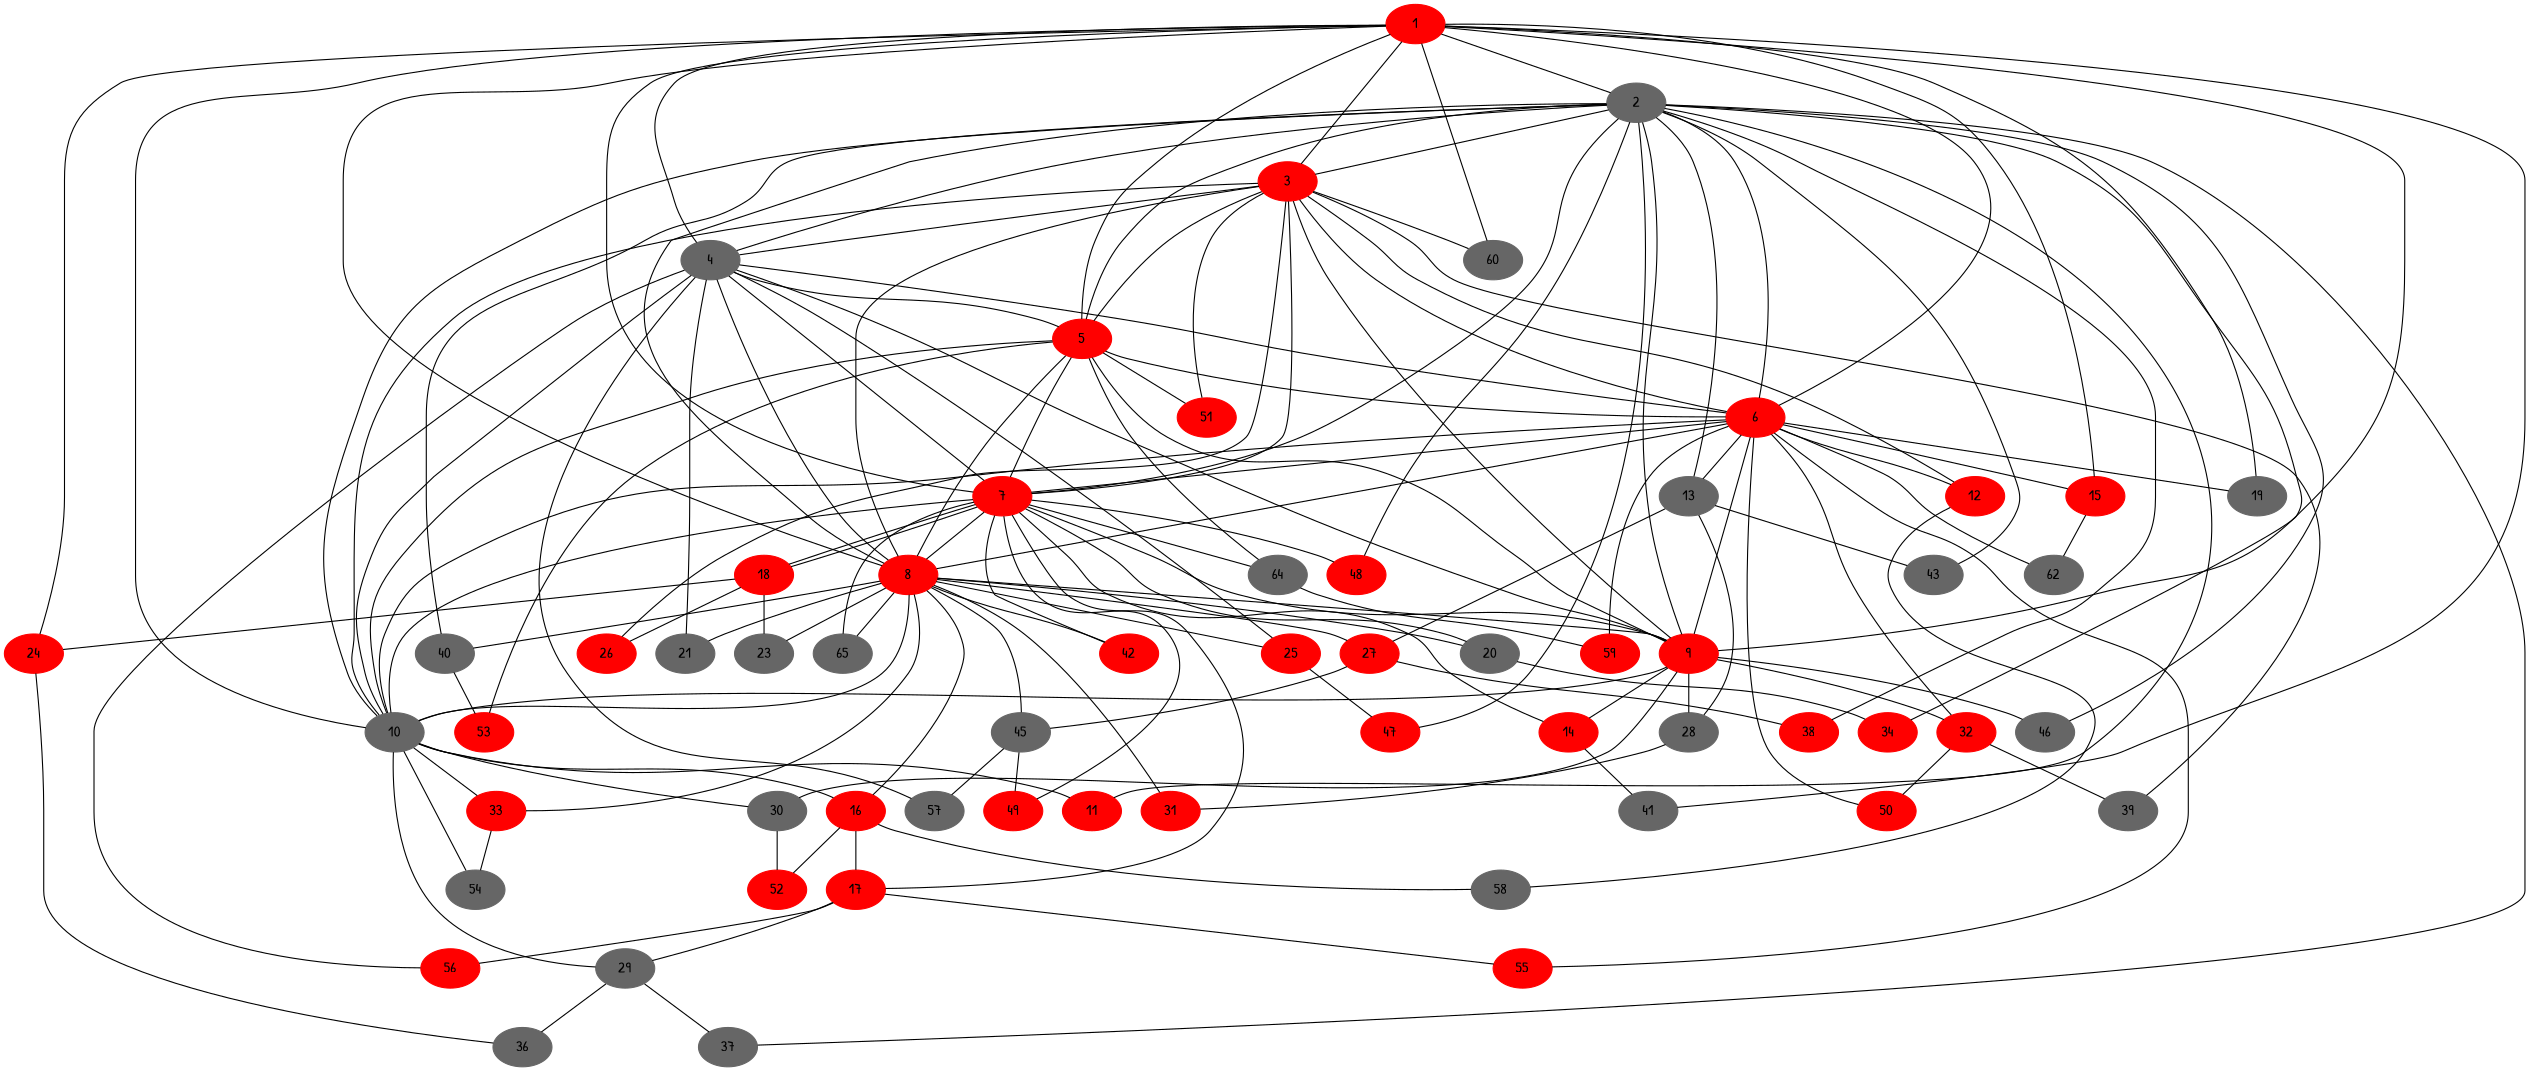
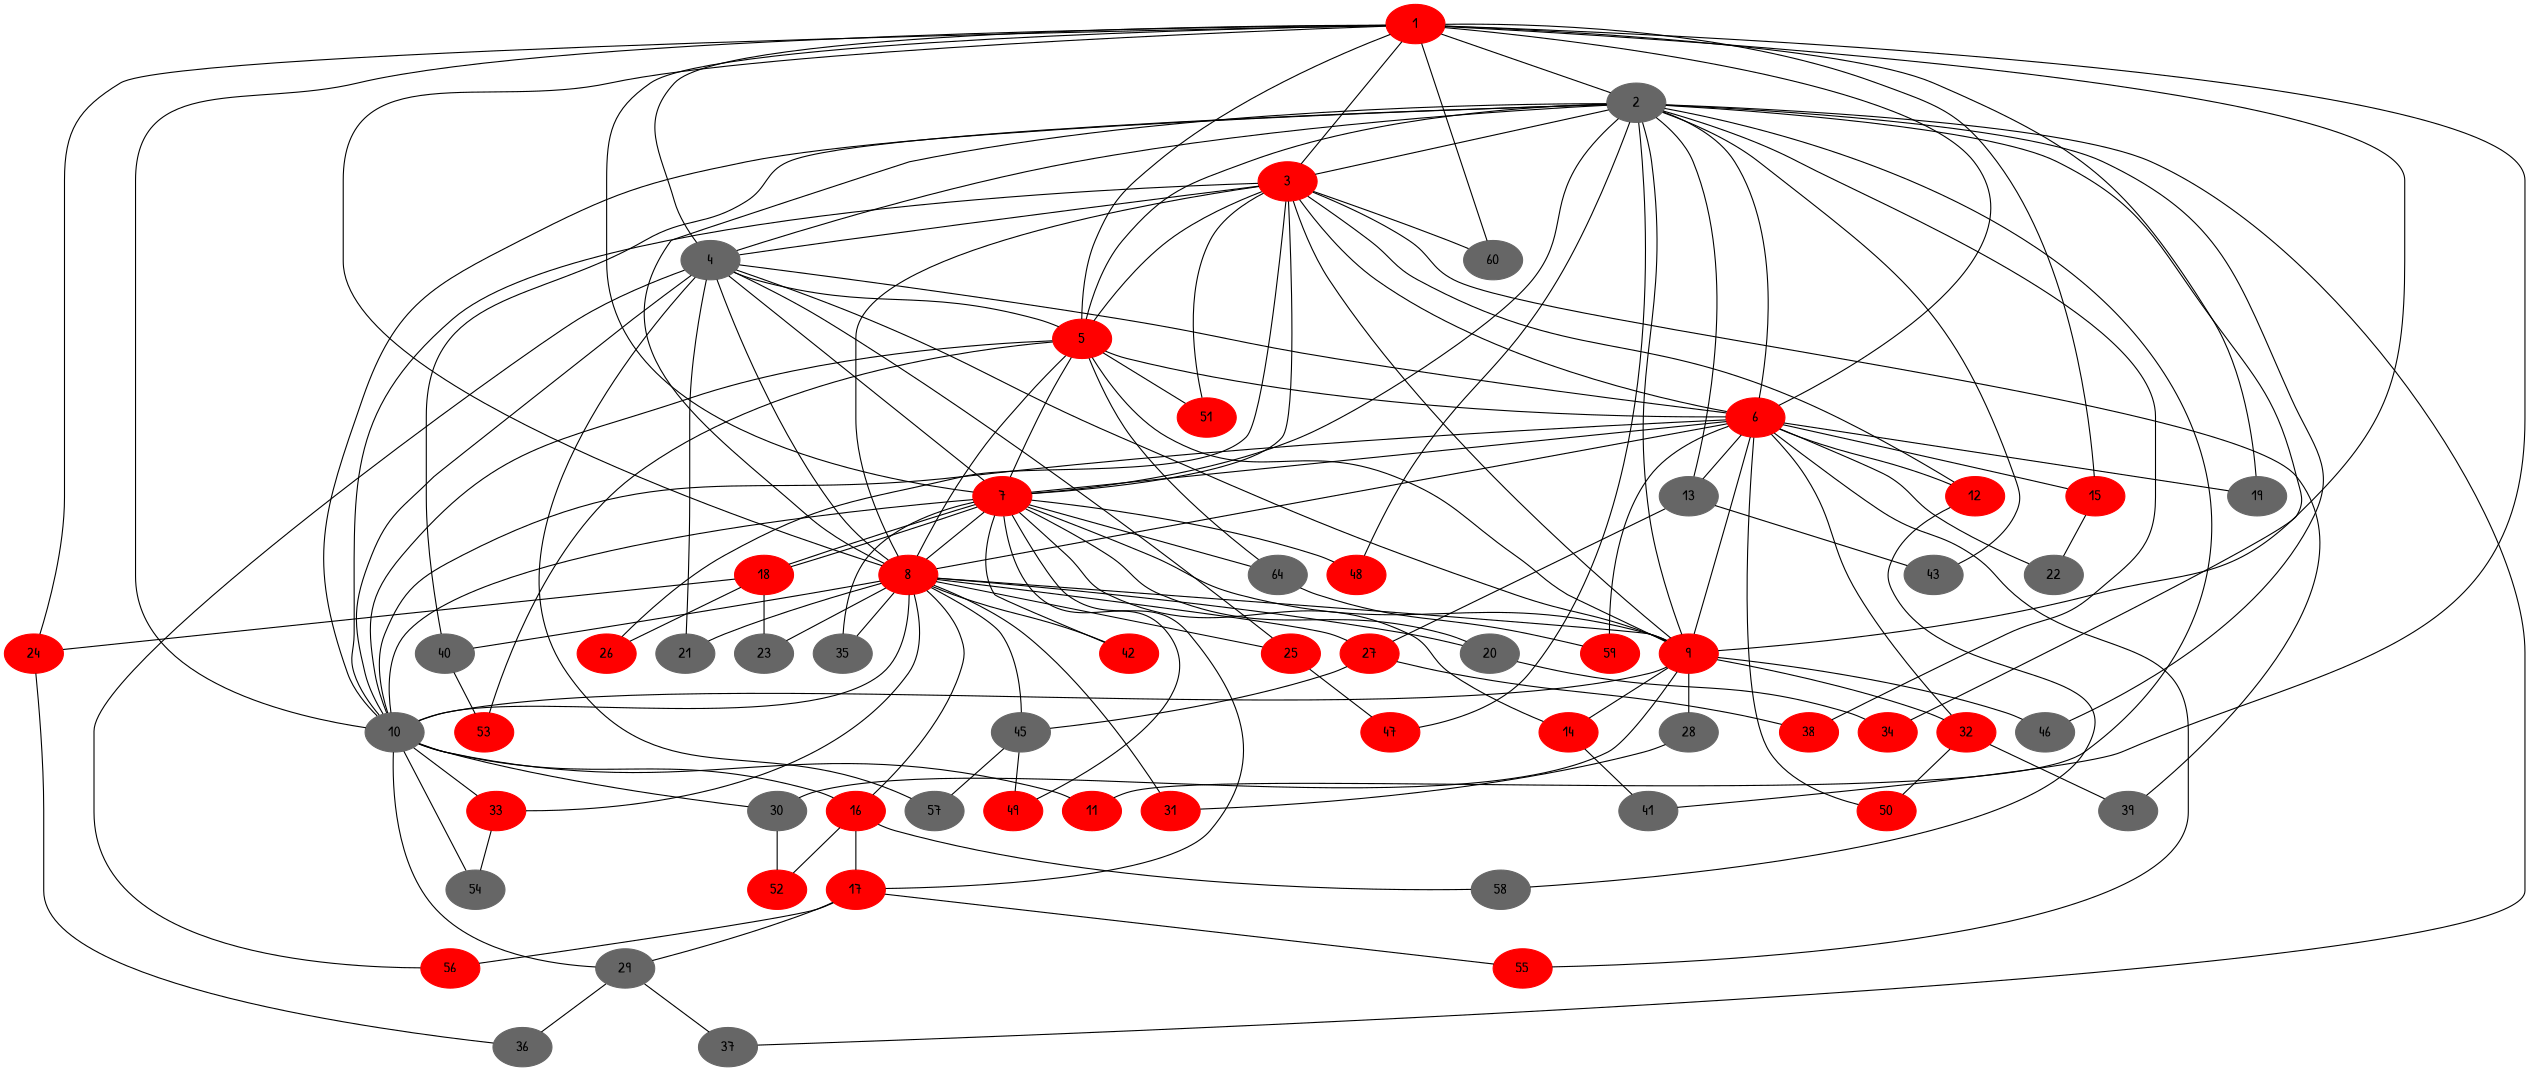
node "62": label "62" -> "22"
edge "13" -- "28": removed
node "65": label "65" -> "35"
